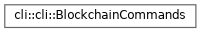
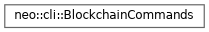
node "cli::cli::BlockchainCommands": label "cli::cli::BlockchainCommands" -> "neo::cli::BlockchainCommands"
